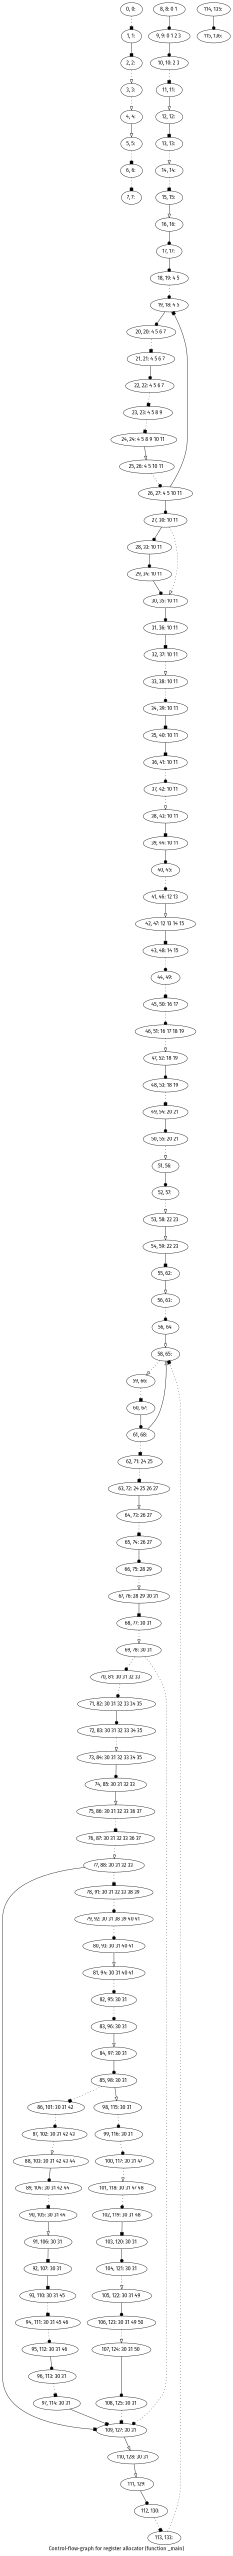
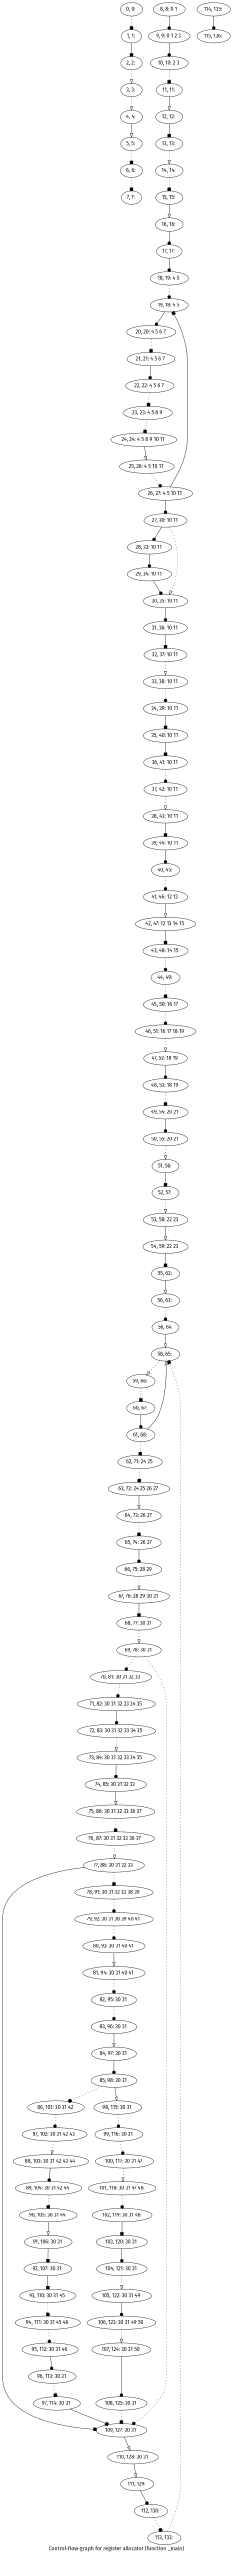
edge "51, 56:" -> "52, 57:": arrowhead dot -> box
